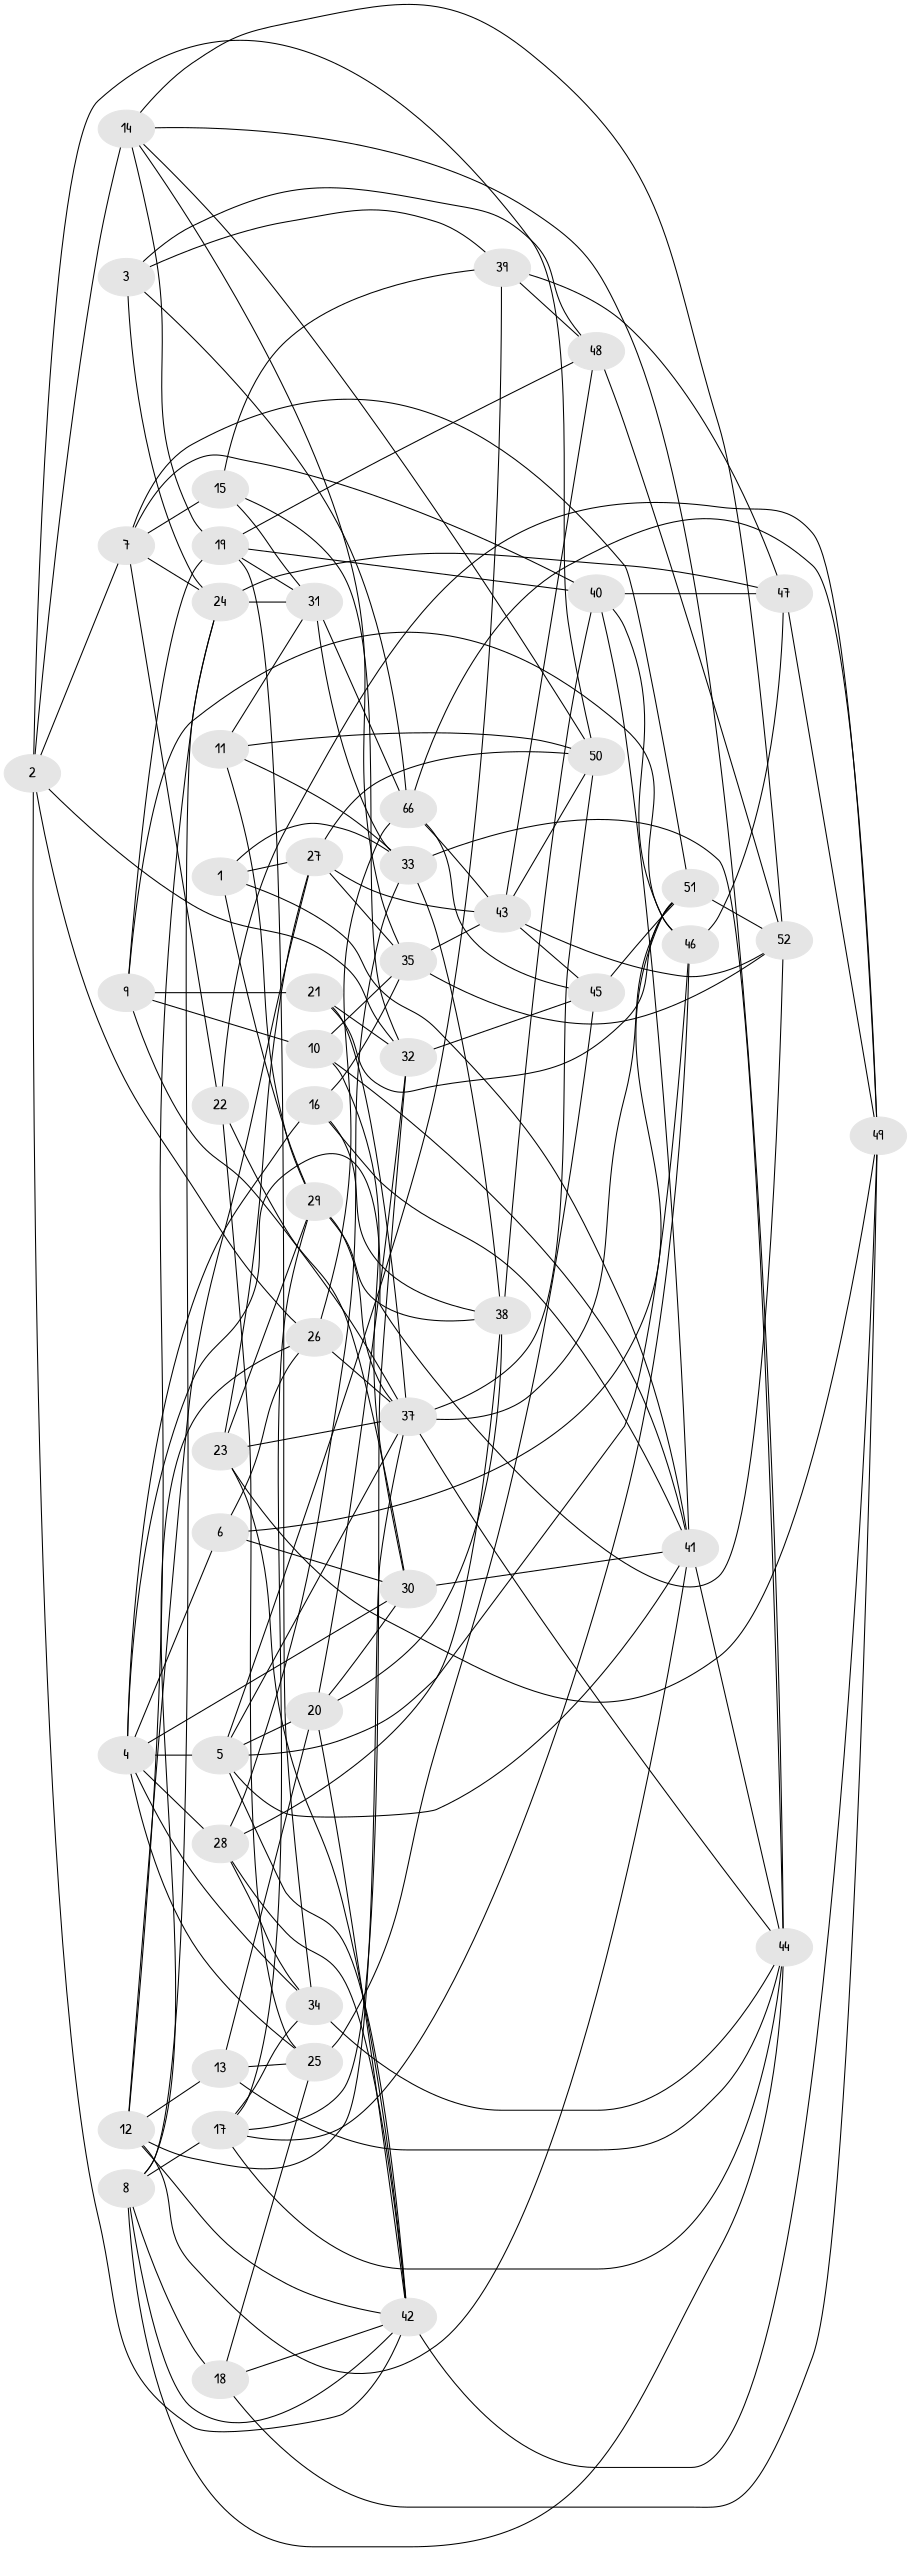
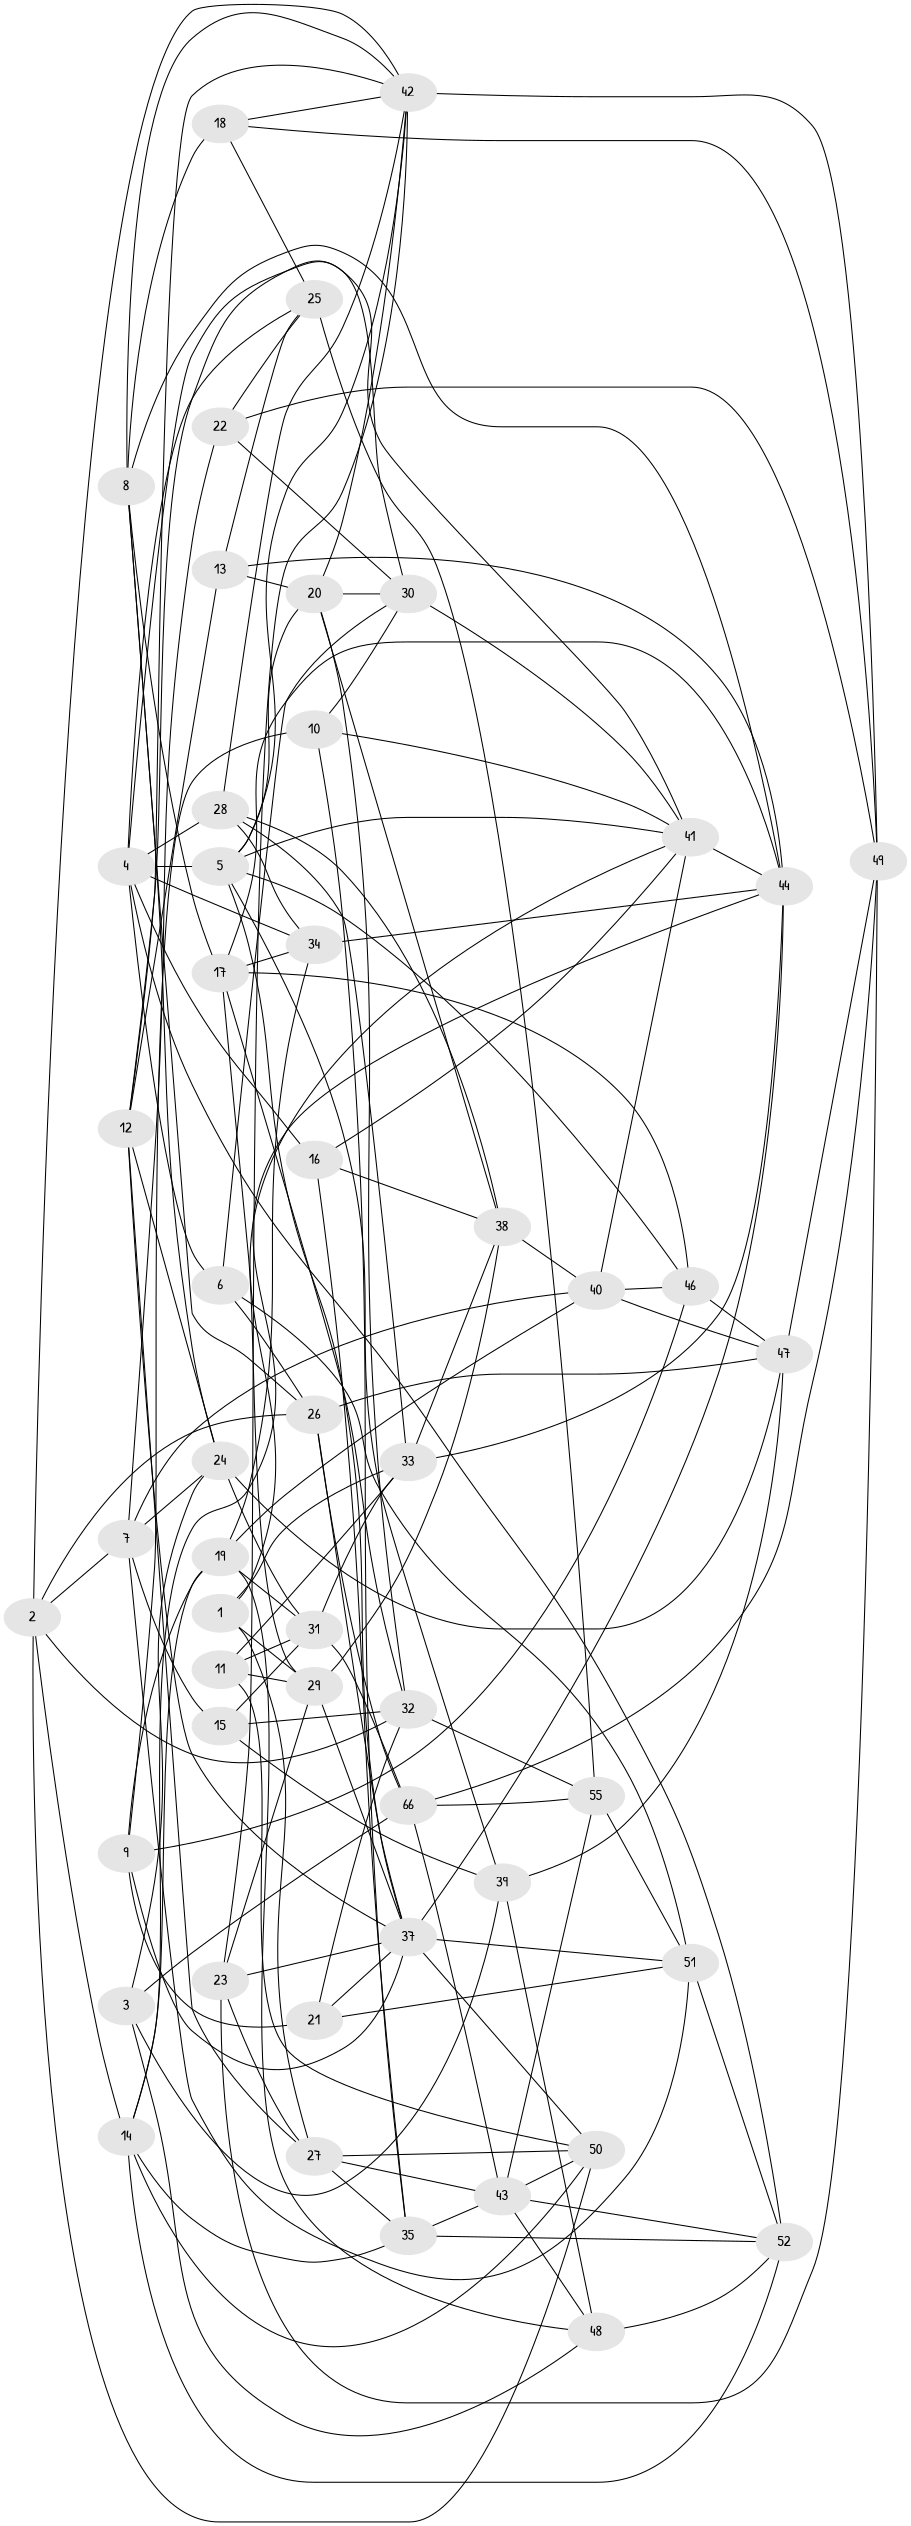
node "45": label "45" -> "55"
edge "47" -- "26": added
